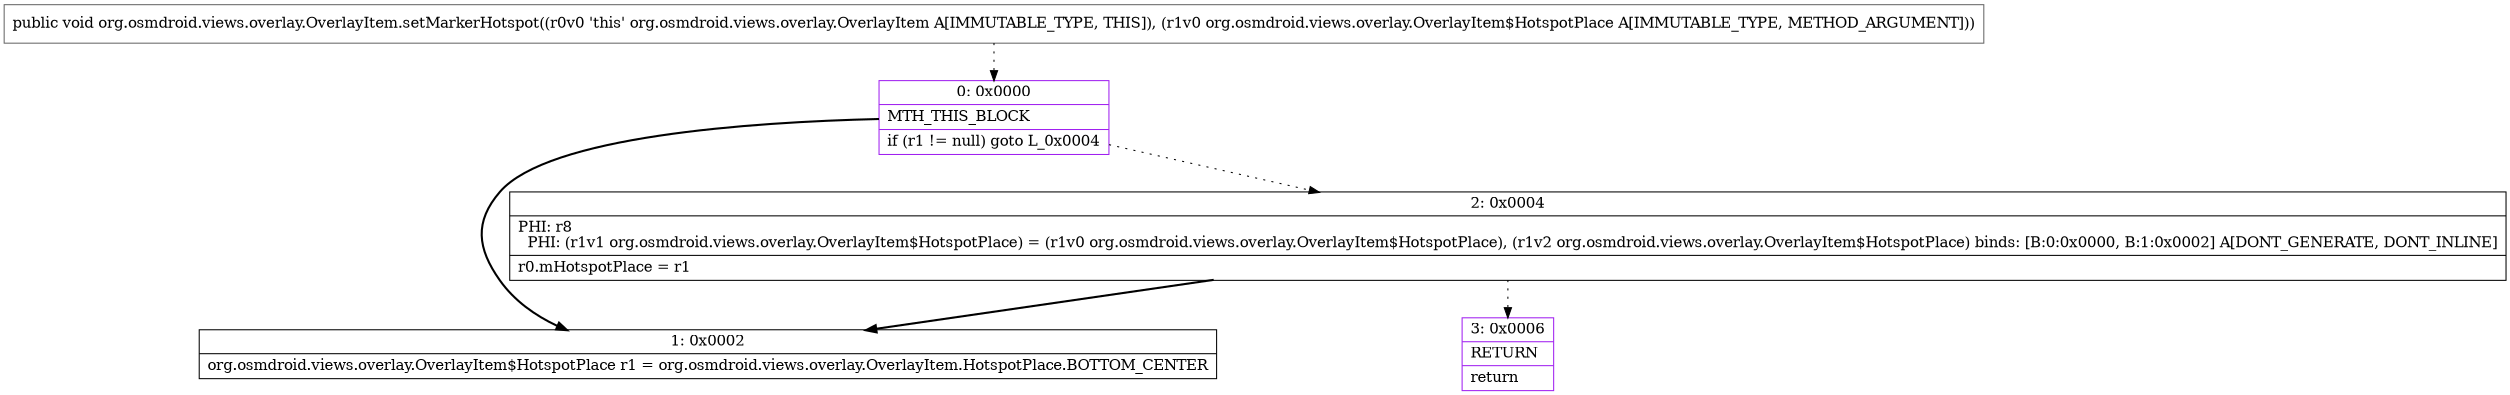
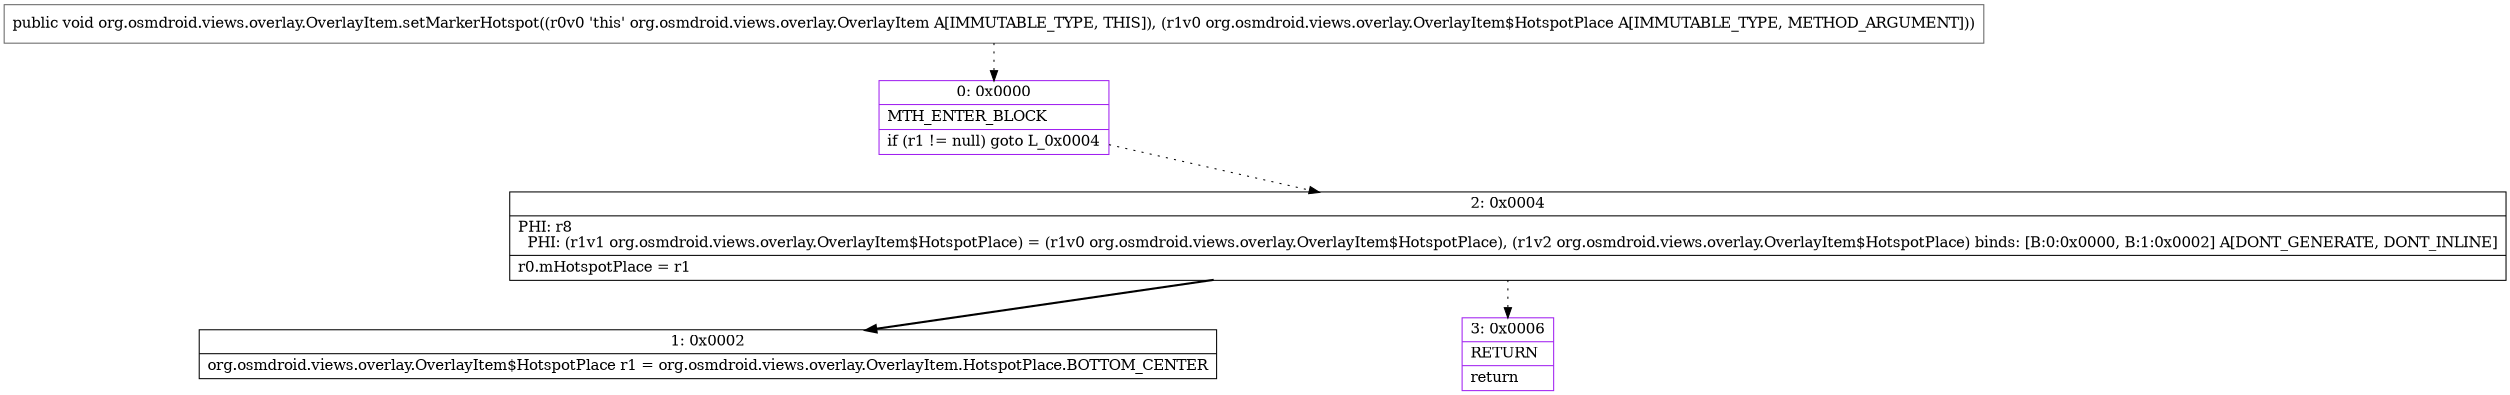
node "0: 0x0000": text "MTH_THIS_BLOCK" -> "MTH_ENTER_BLOCK"
edge "0: 0x0000" -> "1: 0x0002": removed
